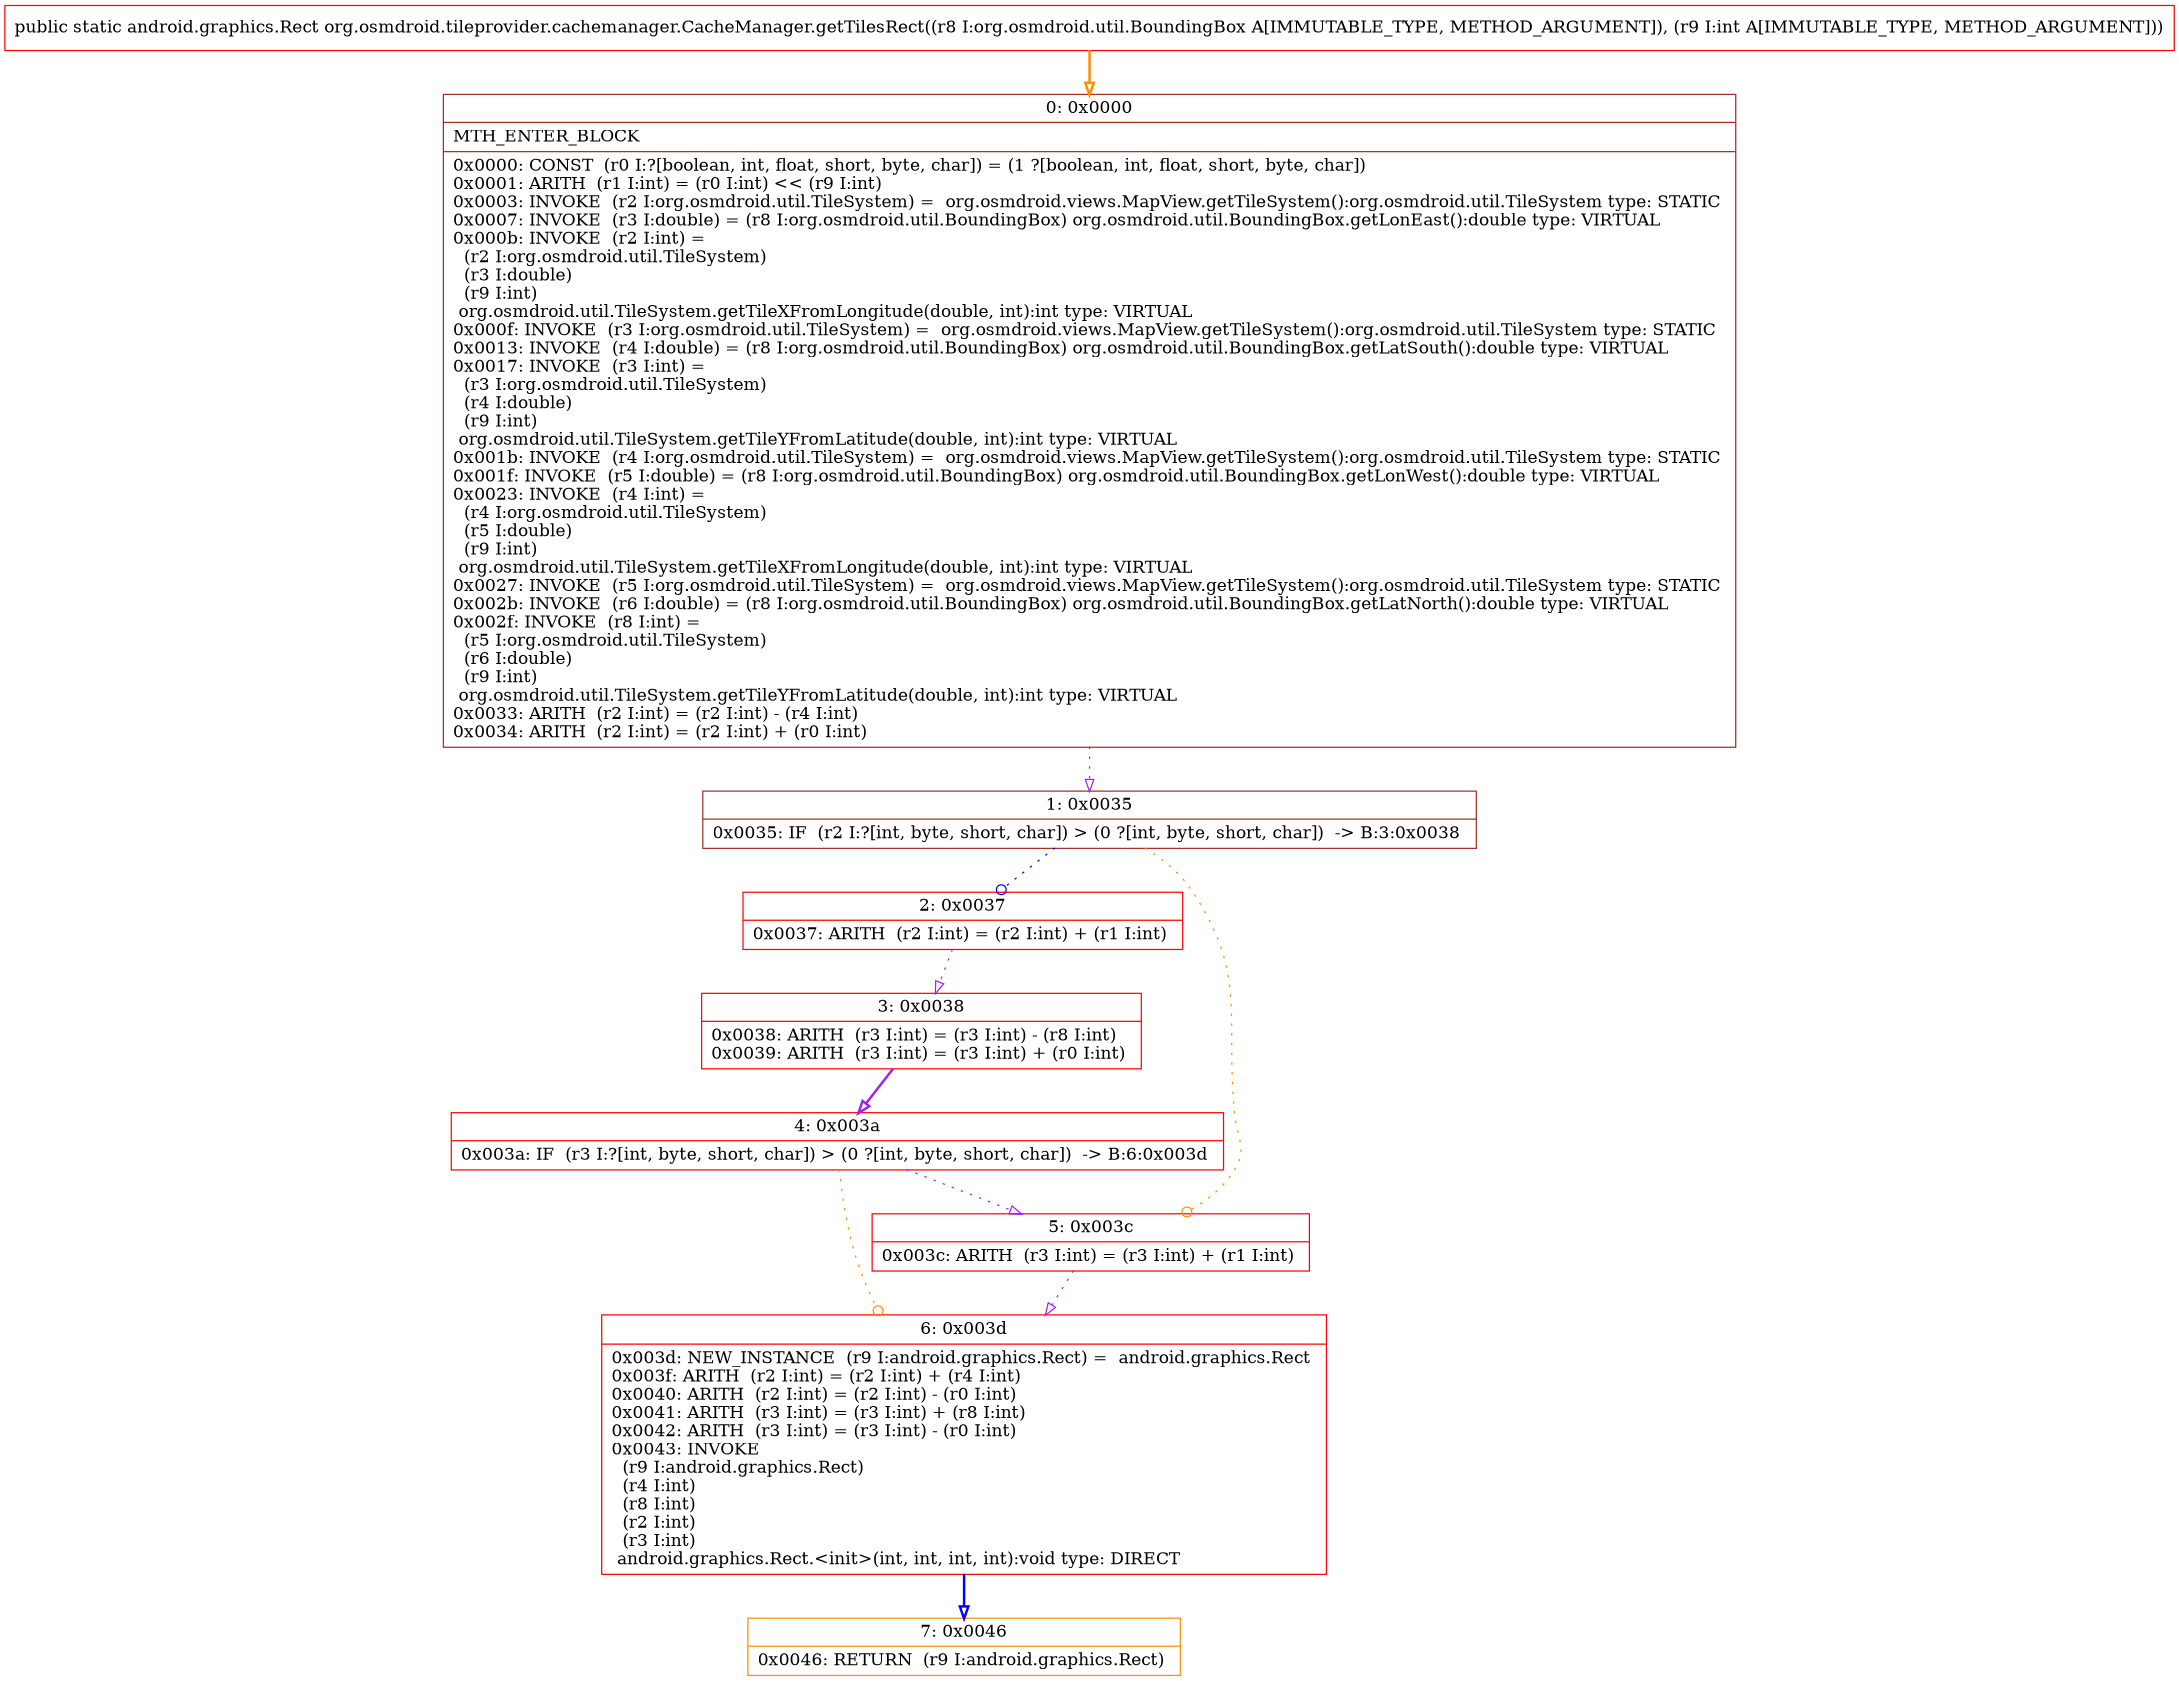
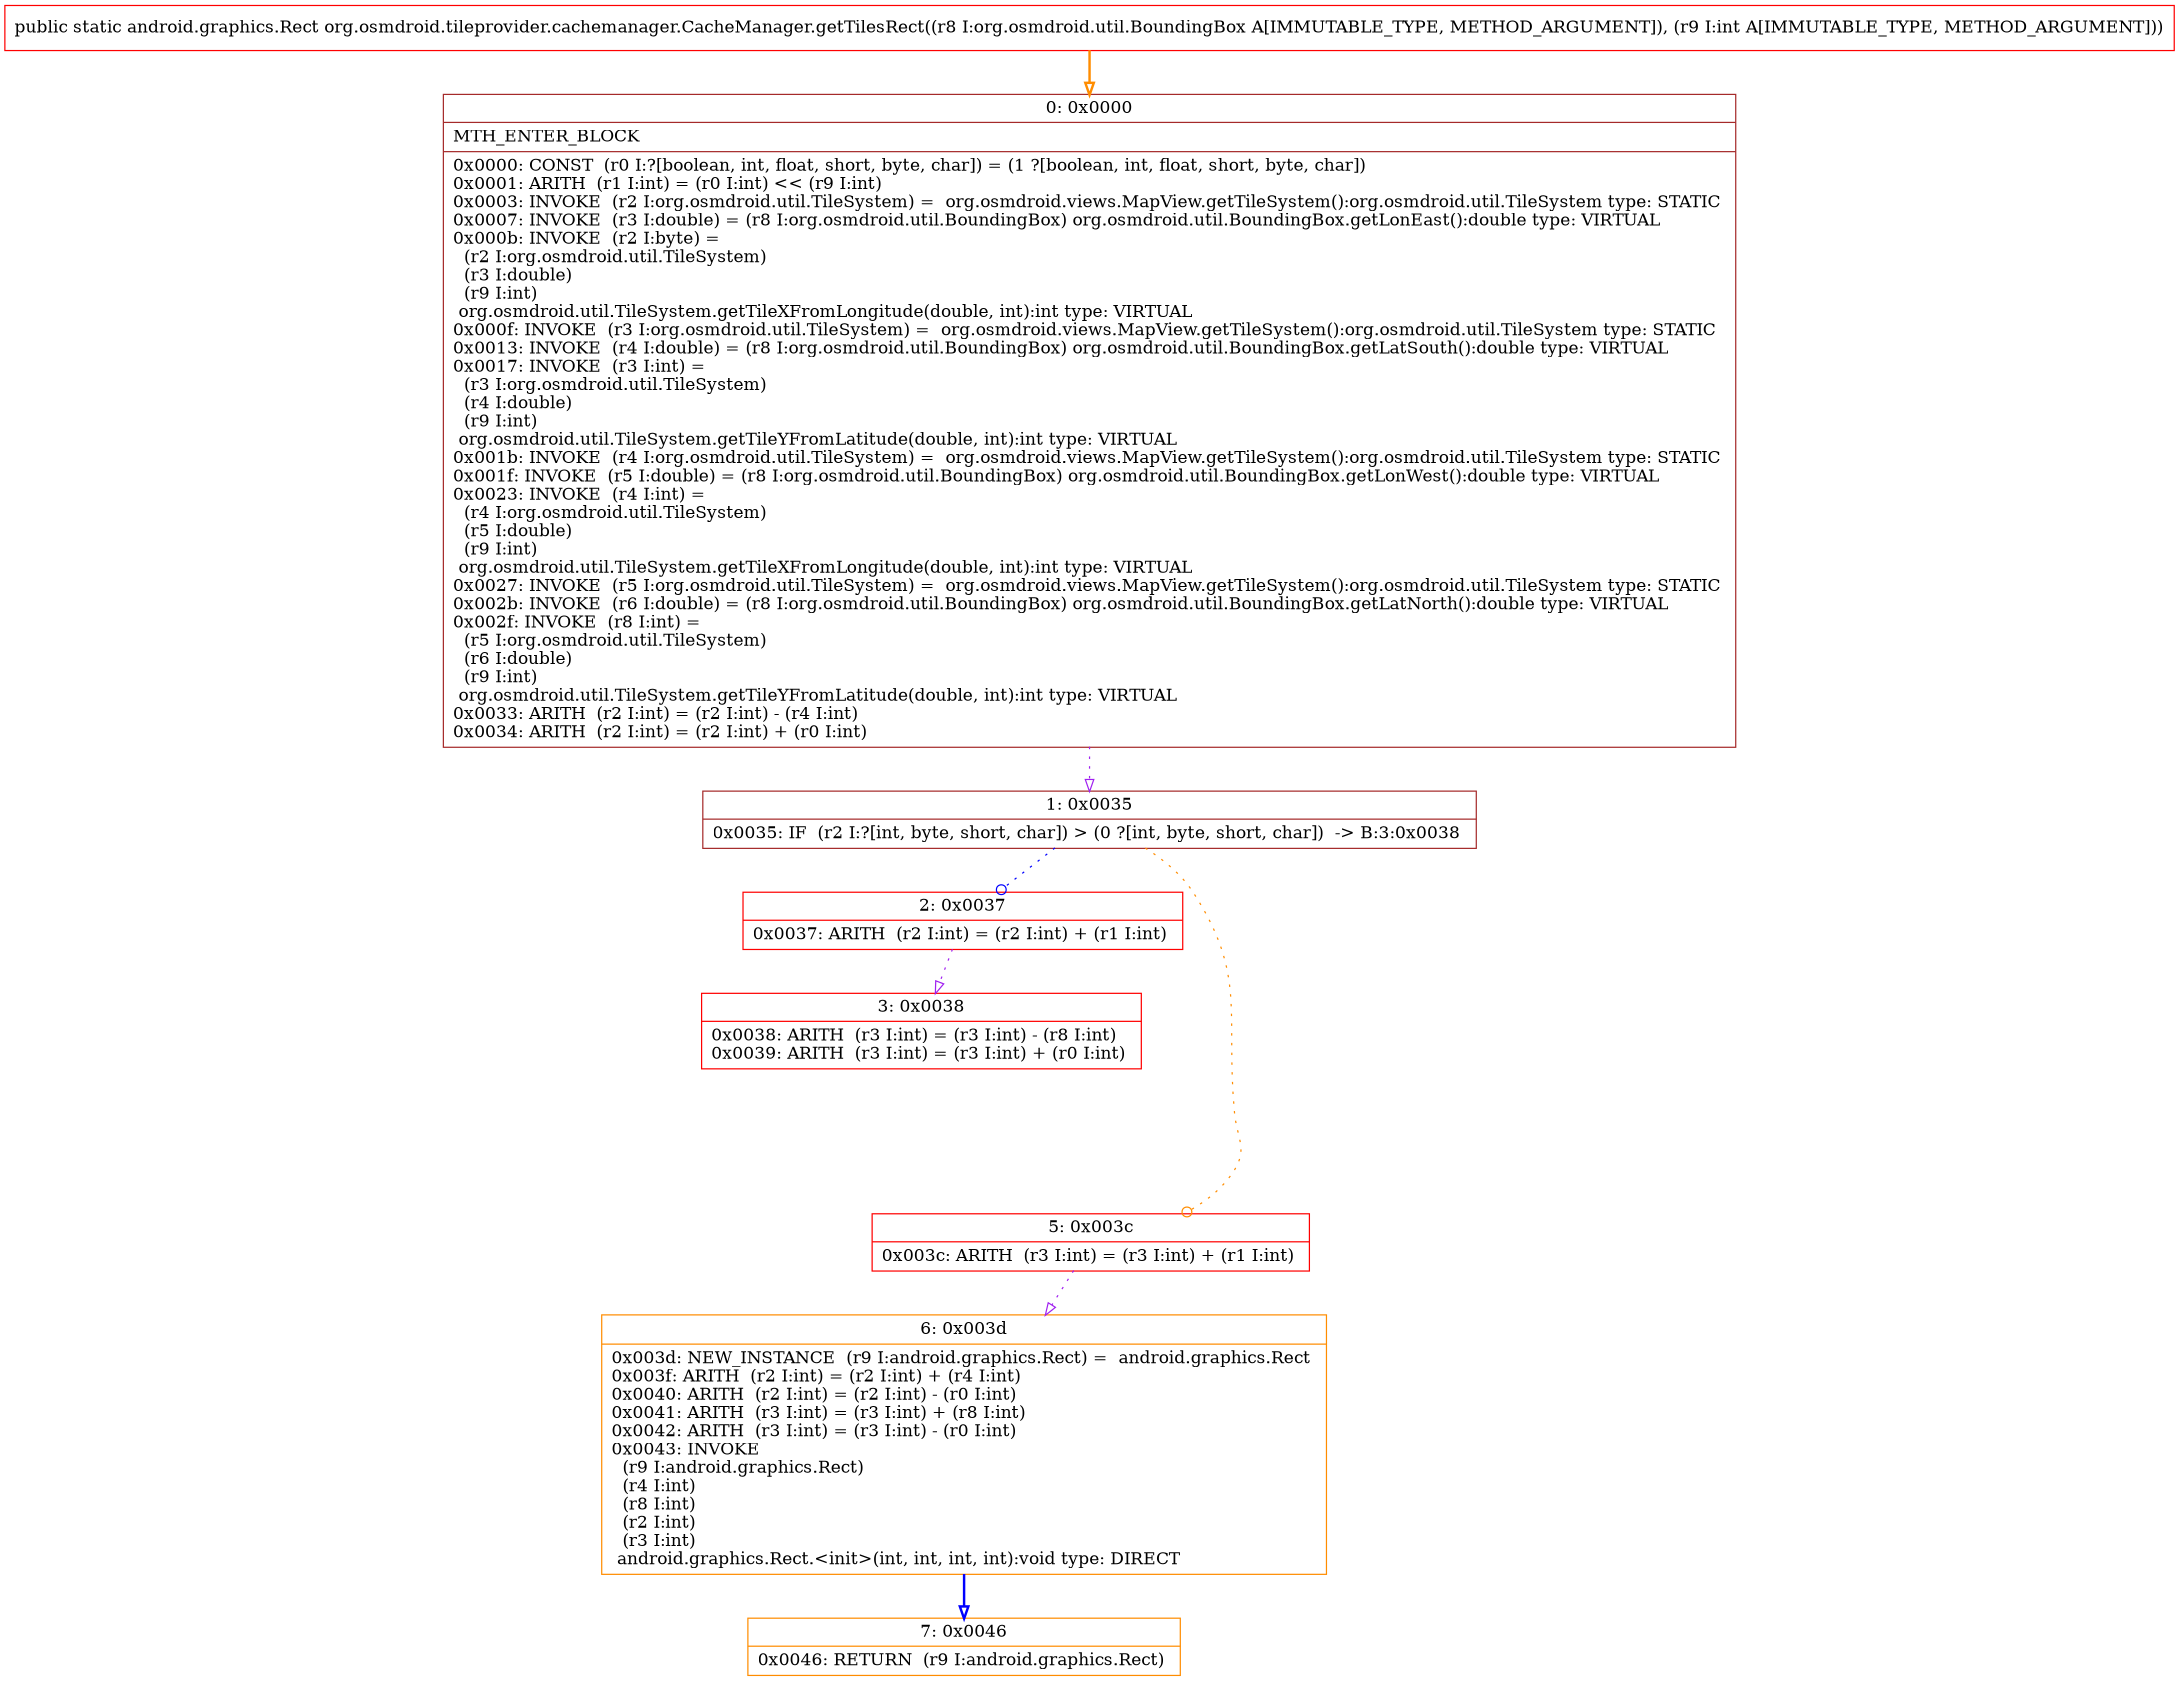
node "0: 0x0000": text "0x000b: INVOKE  (r2 I:int) =" -> "0x000b: INVOKE  (r2 I:byte) ="
node "4: 0x003a": removed
node "6: 0x003d": color red -> darkorange
